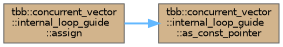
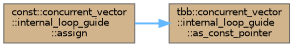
node "tbb::concurrent_vector ::internal_loop_guide ::assign": label "tbb::concurrent_vector ::internal_loop_guide ::assign" -> "const::concurrent_vector ::internal_loop_guide ::assign"
